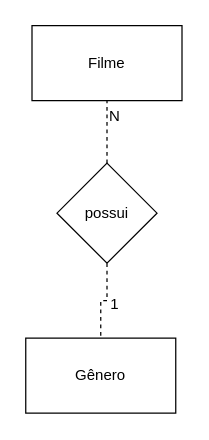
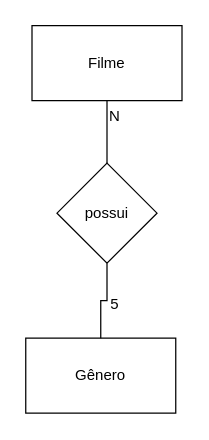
edge "Filme" -- "possui": style dashed -> solid
edge "possui" -- "Gênero": style dashed -> solid
node "1": label "1" -> "5"
